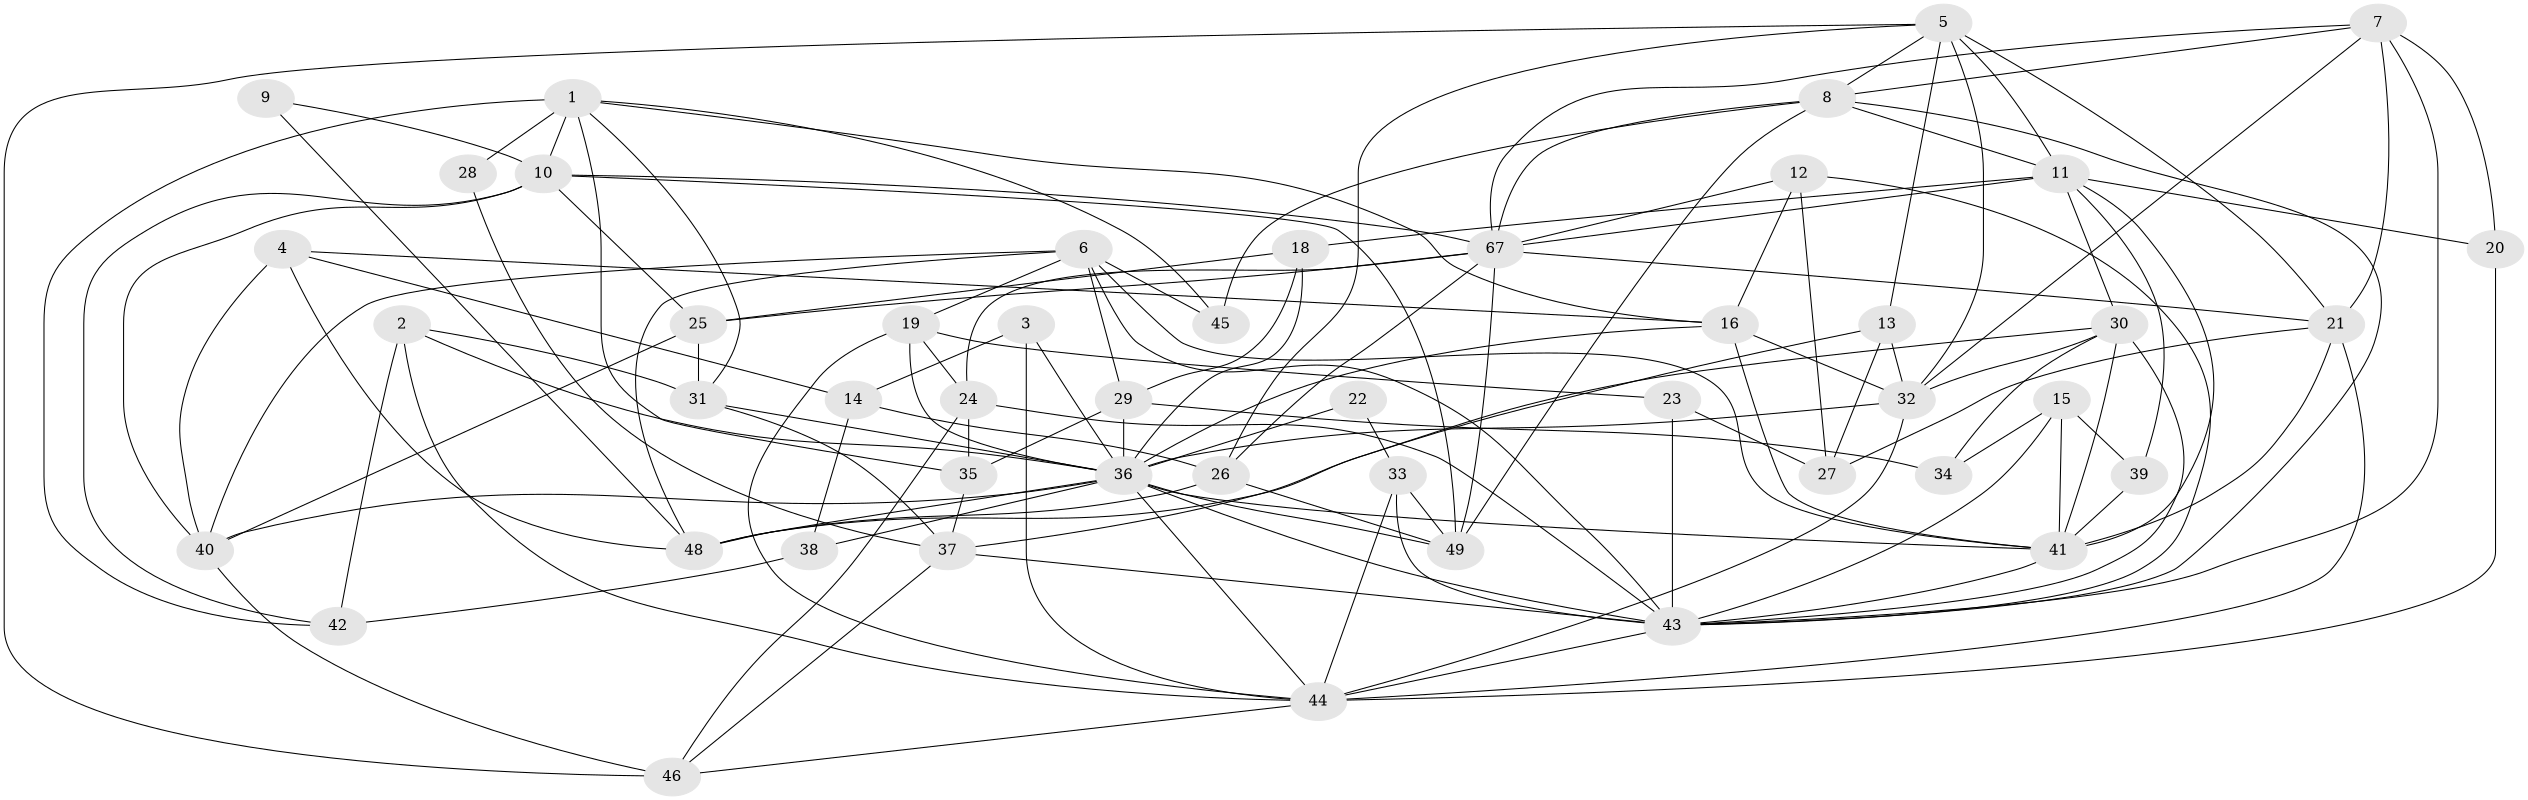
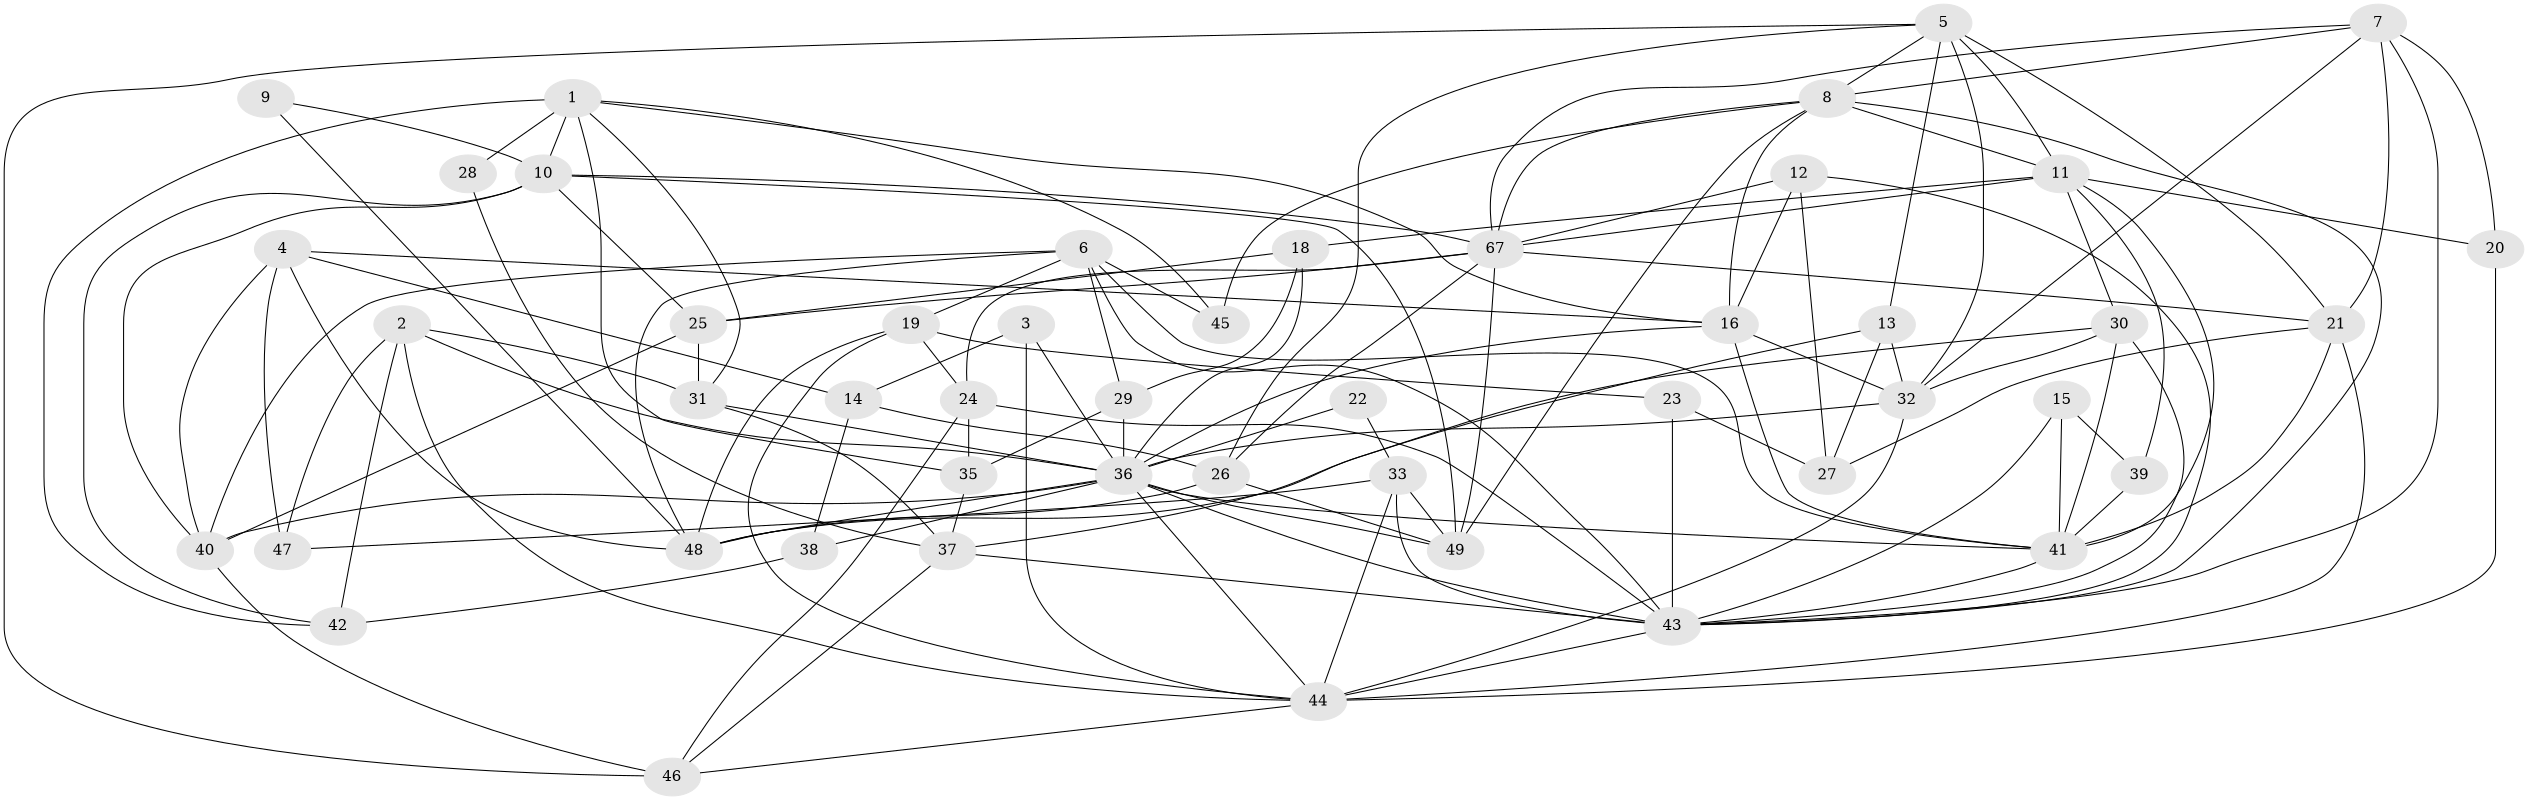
edge "8" -- "16": added
edge "19" -- "36": now "19" -- "48"
node "34": removed
node "47": added
